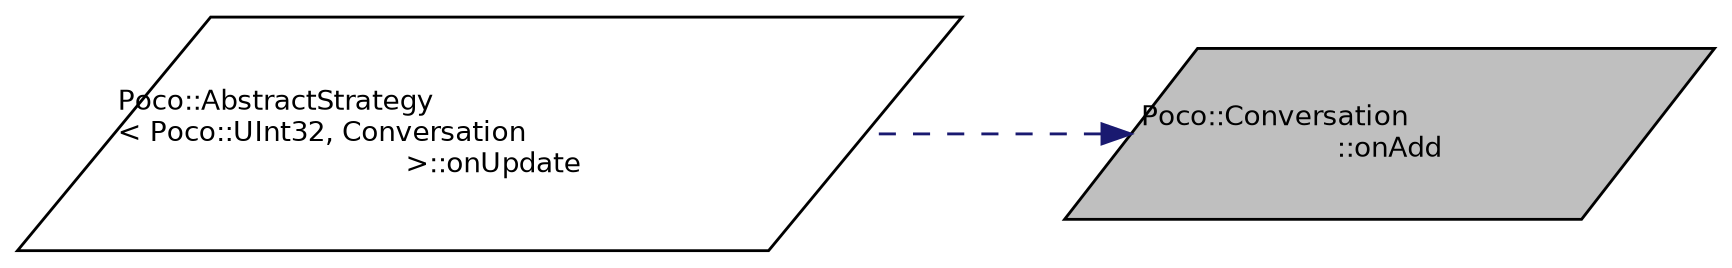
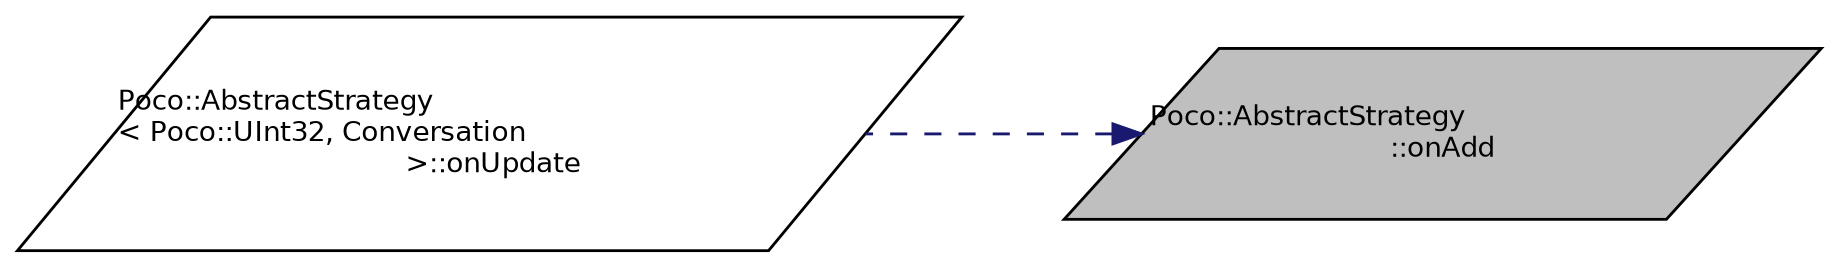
node "Poco::Conversation ::onAdd": label "Poco::Conversation ::onAdd" -> "Poco::AbstractStrategy ::onAdd"
